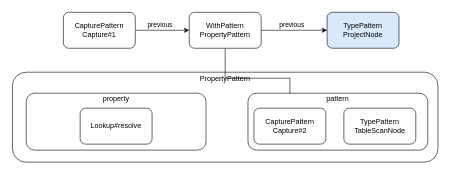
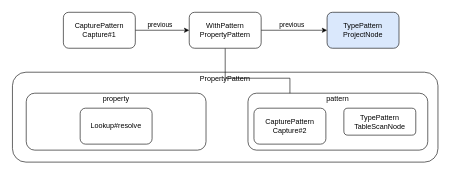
node "TypePattern TableScanNode": size 72x36 -> 72x27
